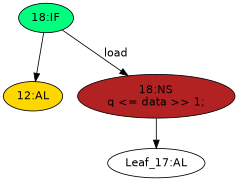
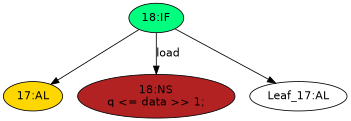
node "12:AL": label "12:AL" -> "17:AL"
edge "18:NS q <= data >> 1;" -> "Leaf_17:AL": now "18:IF" -> "Leaf_17:AL"
